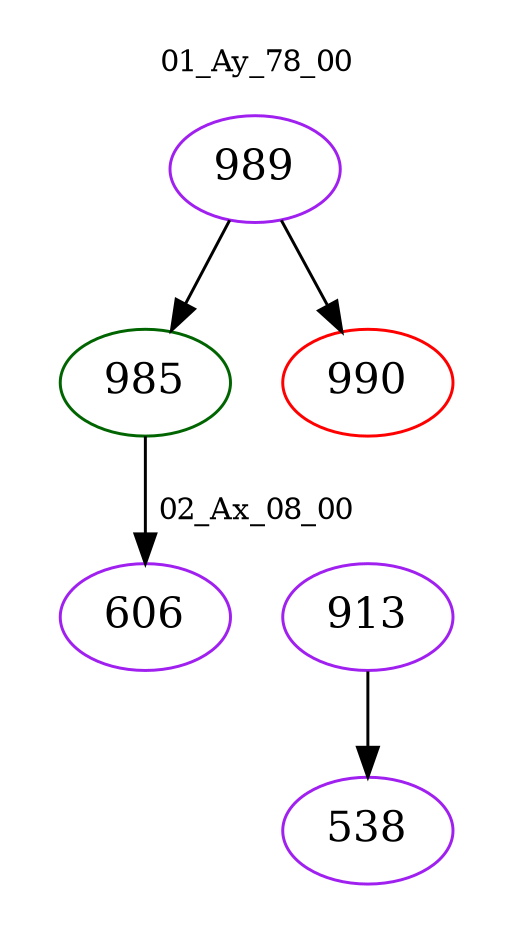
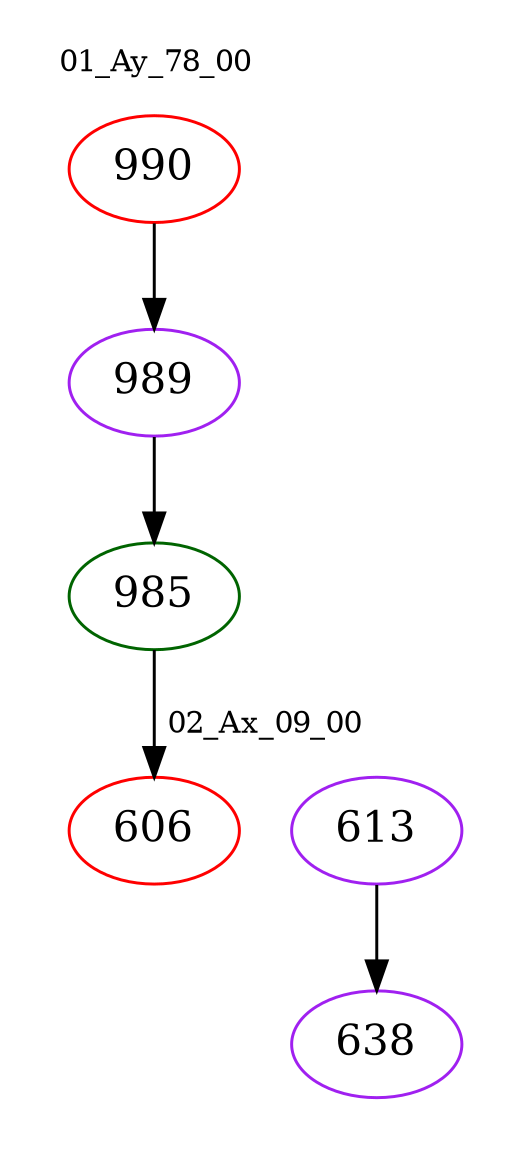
edge "989" -> "990": reversed
cluster "02_Ax_08_00": label "02_Ax_08_00" -> "02_Ax_09_00"
node "606": color purple -> red
node "913": label "913" -> "613"
node "538": label "538" -> "638"
